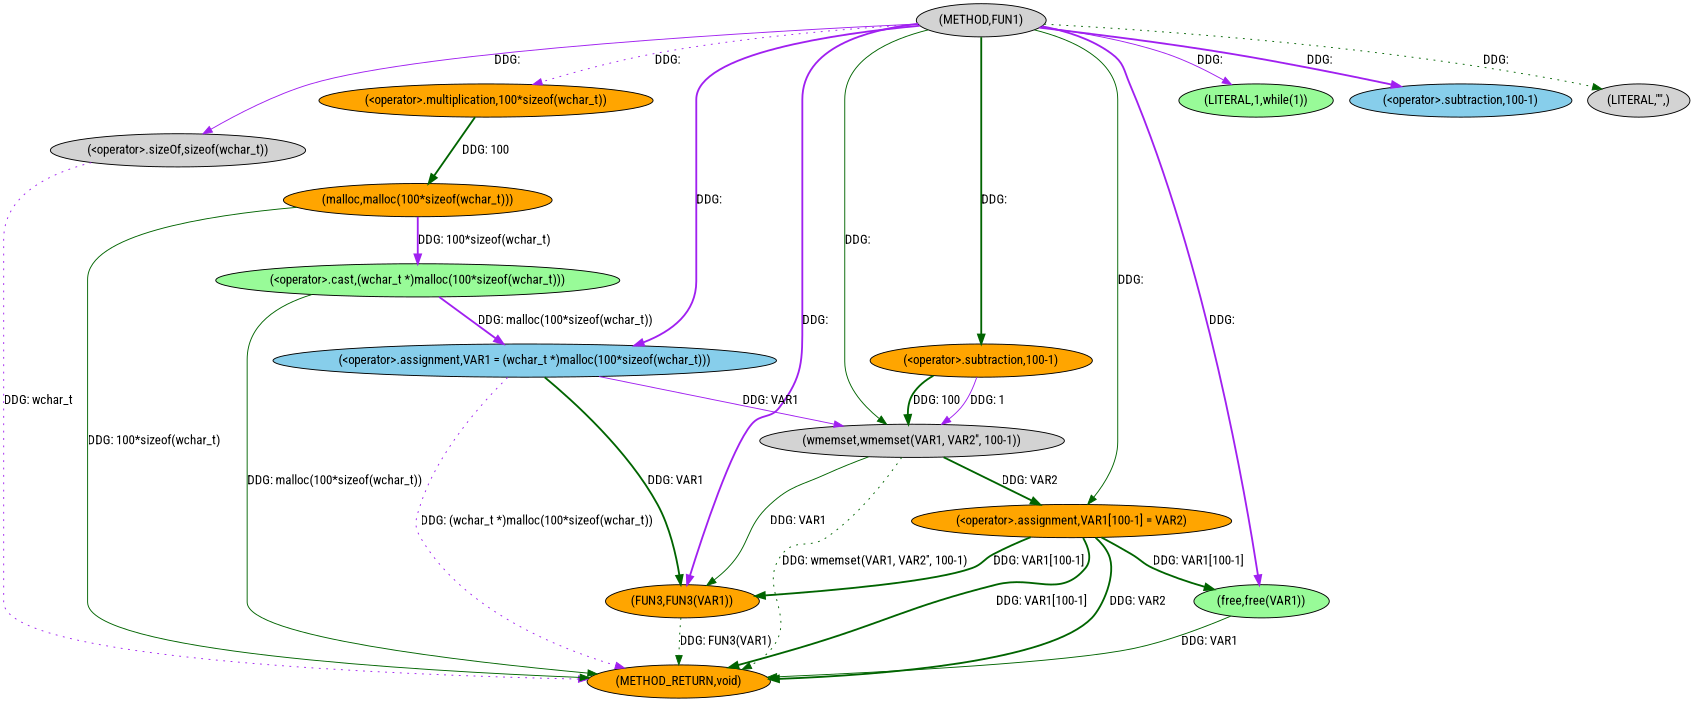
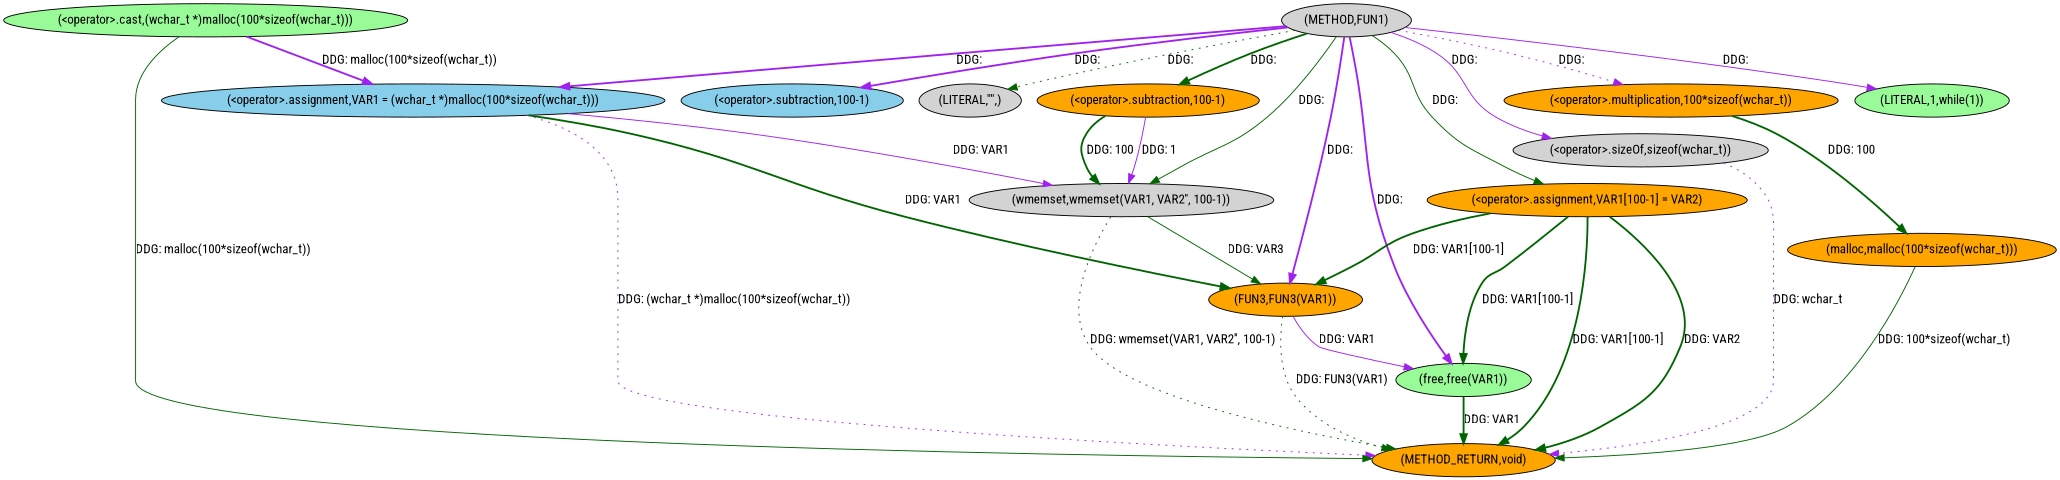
edge "(malloc,malloc(100*sizeof(wchar_t)))" -> "(<operator>.cast,(wchar_t *)malloc(100*sizeof(wchar_t)))": removed, label "DDG: 100*sizeof(wchar_t)"
edge "(FUN3,FUN3(VAR1))" -> "(free,free(VAR1))": added, label "DDG: VAR1"
edge "(wmemset,wmemset(VAR1, VAR2'', 100-1))" -> "(<operator>.assignment,VAR1[100-1] = VAR2)": removed, label "DDG: VAR2"
edge "(wmemset,wmemset(VAR1, VAR2'', 100-1))" -> "(FUN3,FUN3(VAR1))": label "DDG: VAR1" -> "DDG: VAR3"
edge "(free,free(VAR1))" -> "(METHOD_RETURN,void)": style solid -> bold
